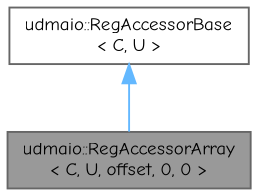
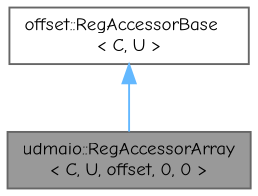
node "udmaio::RegAccessorBase < C, U >": label "udmaio::RegAccessorBase < C, U >" -> "offset::RegAccessorBase < C, U >"
